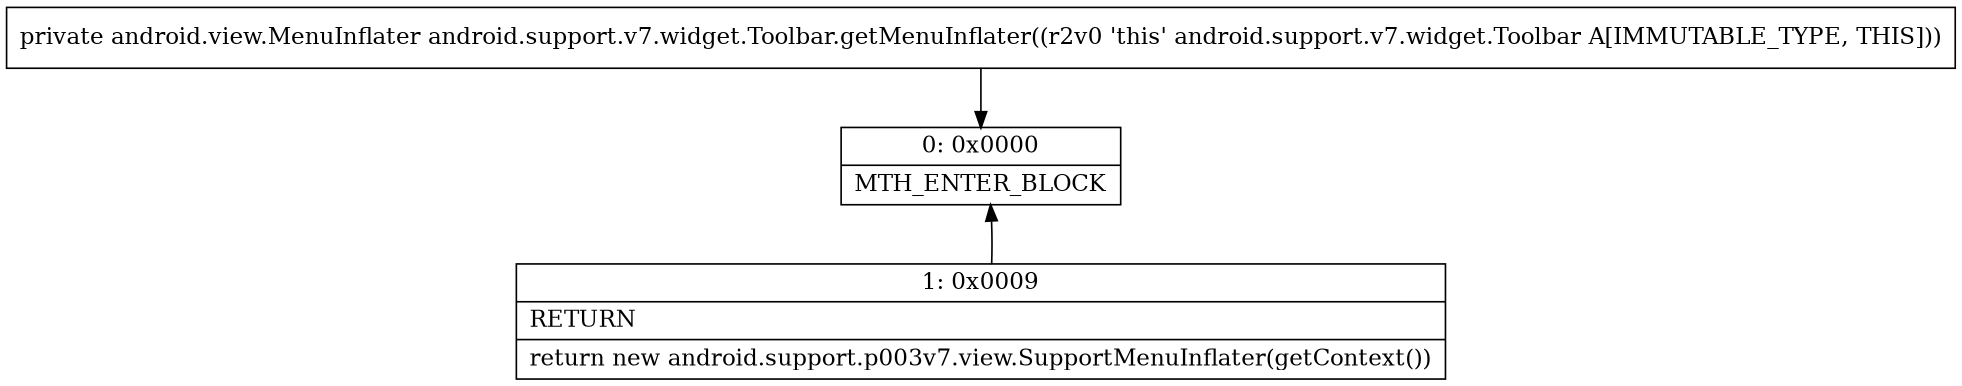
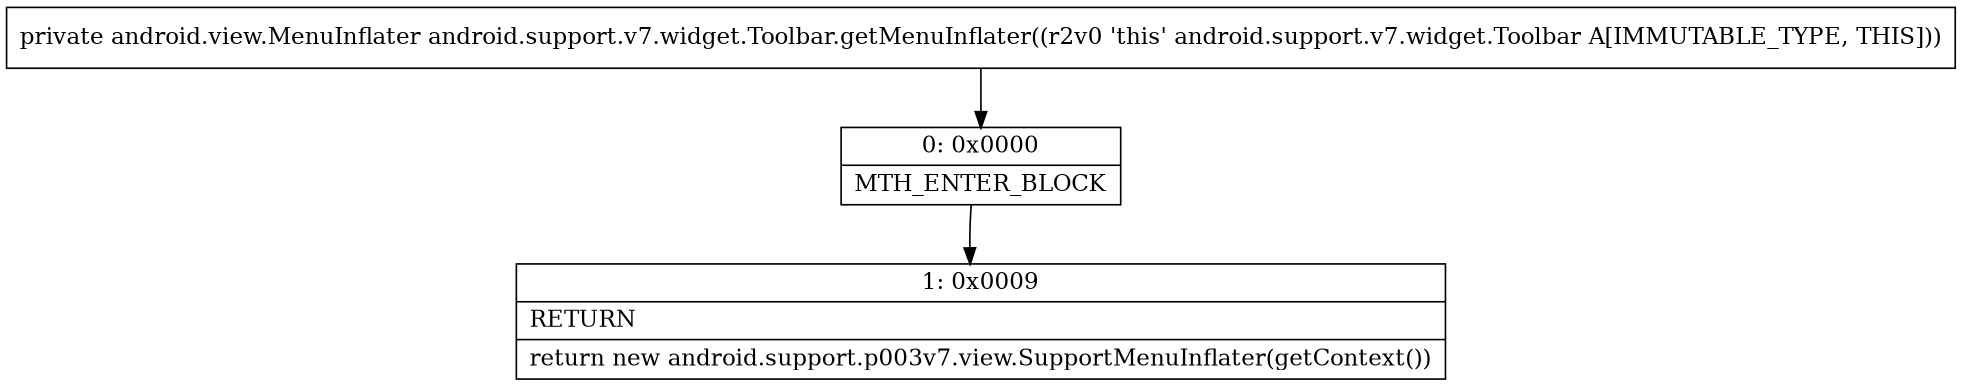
edge "1: 0x0009" -> "0: 0x0000": reversed
